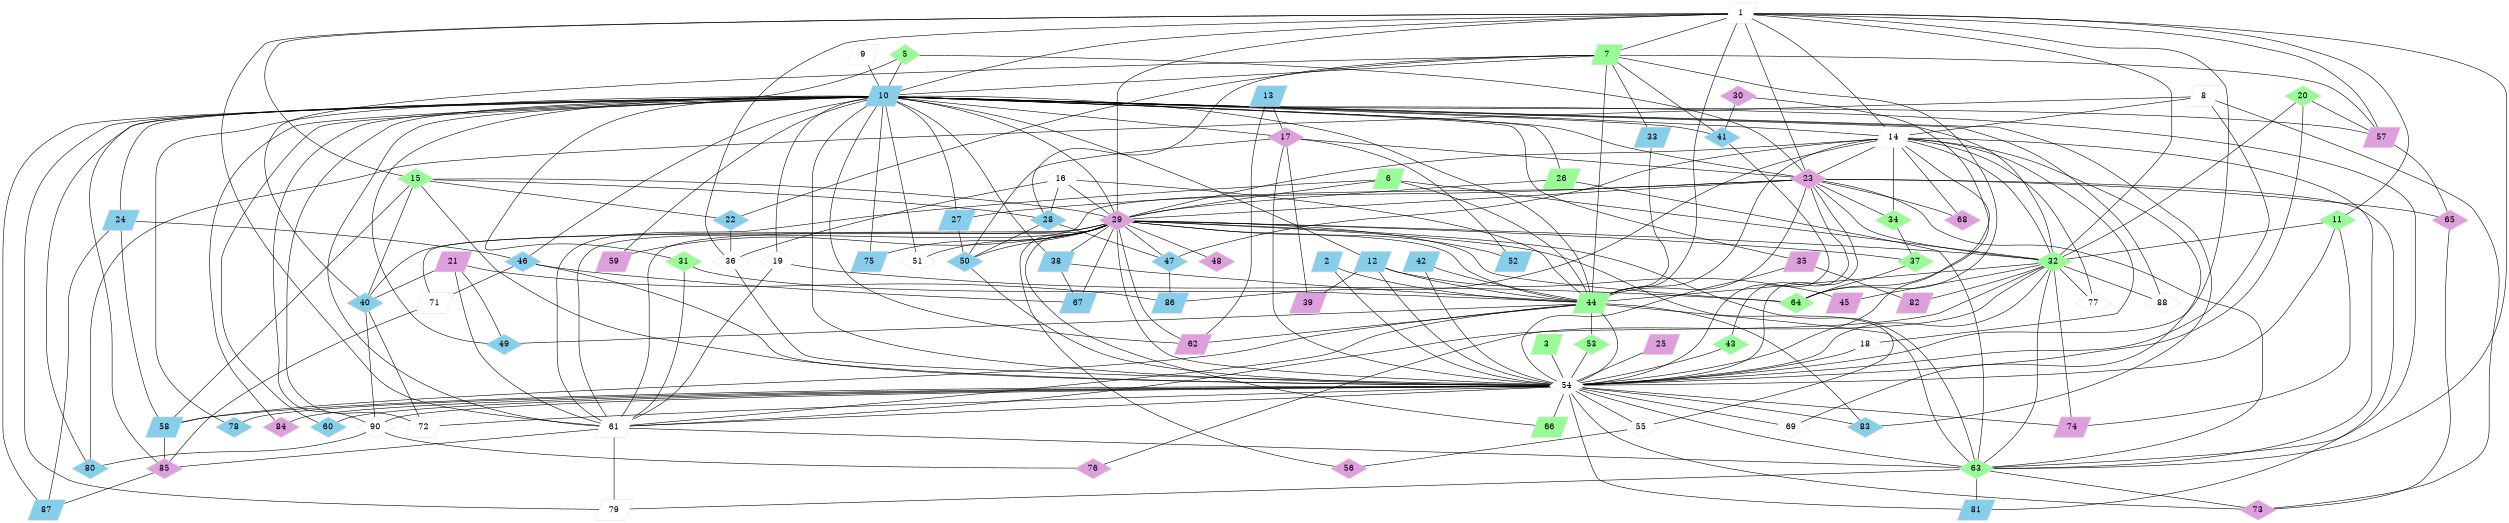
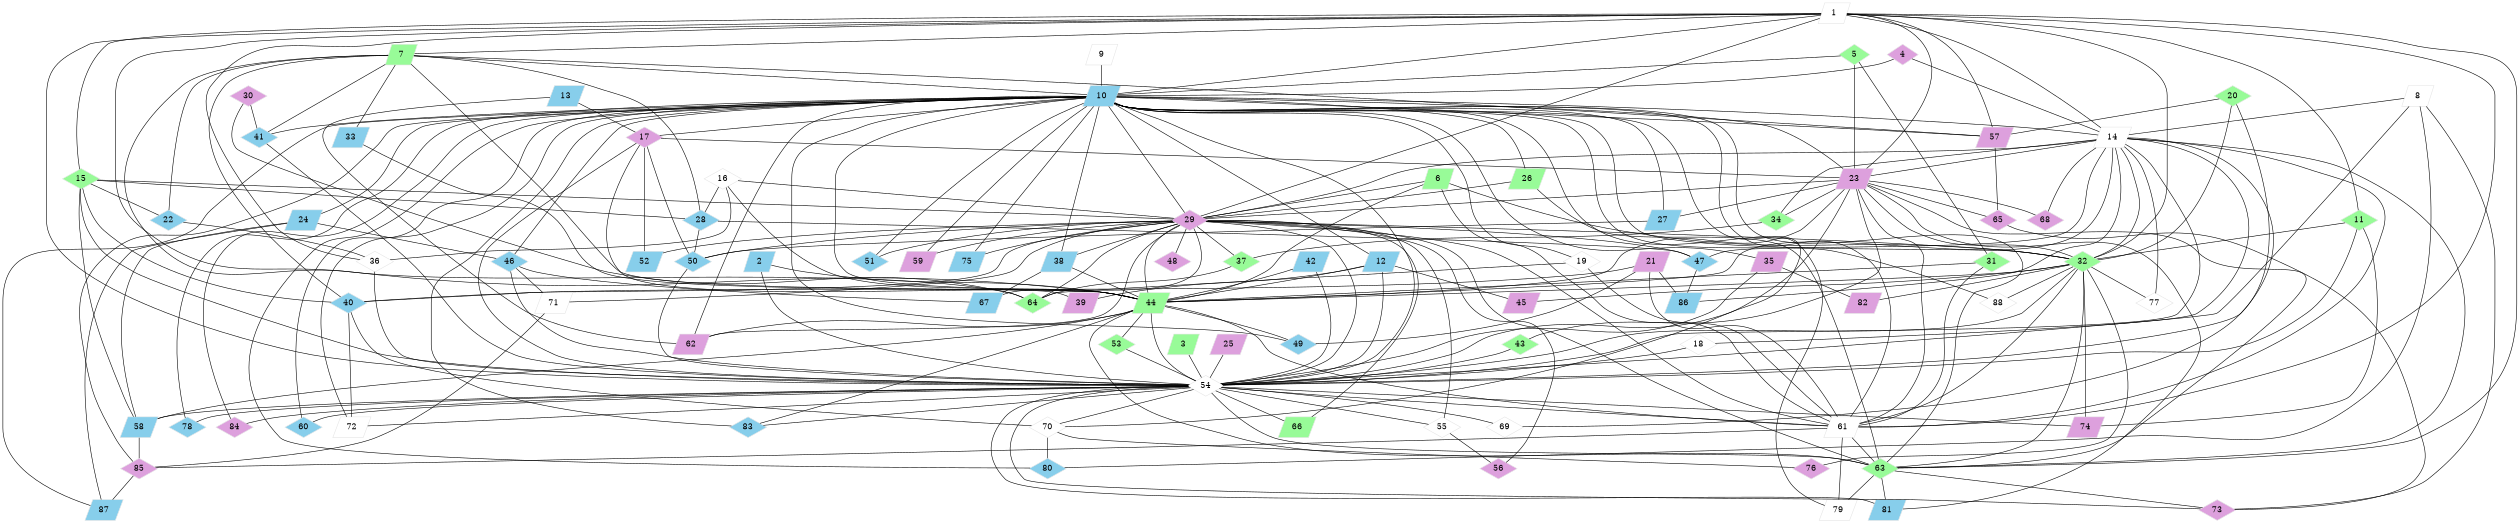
node "4": added
node "23": shape diamond -> parallelogram
node "51": fillcolor white -> skyblue
edge "14" -- "61": added
node "90": label "90" -> "70"
